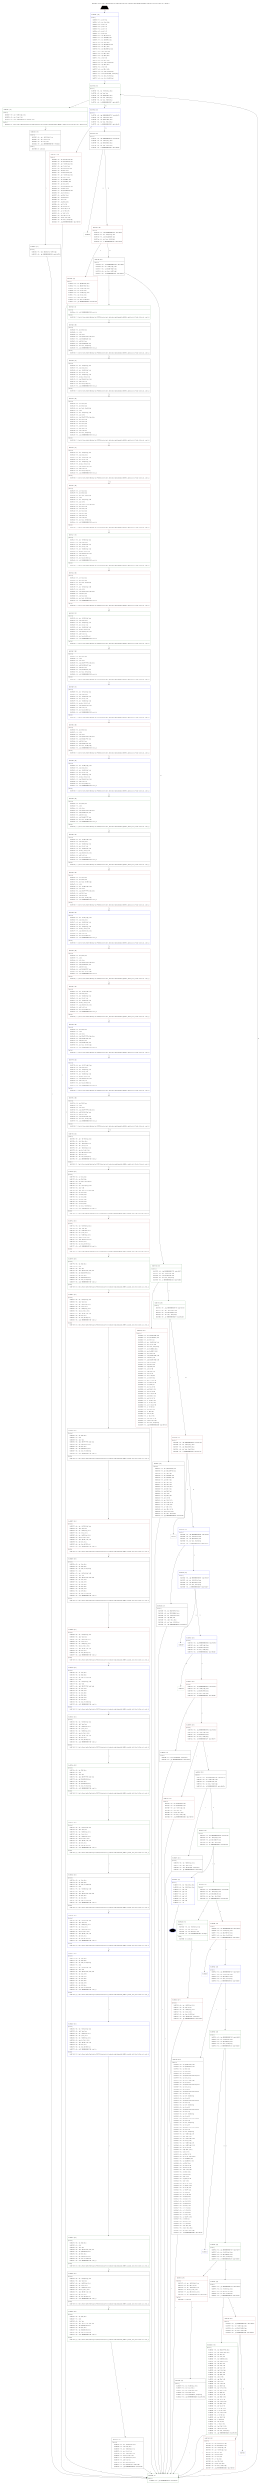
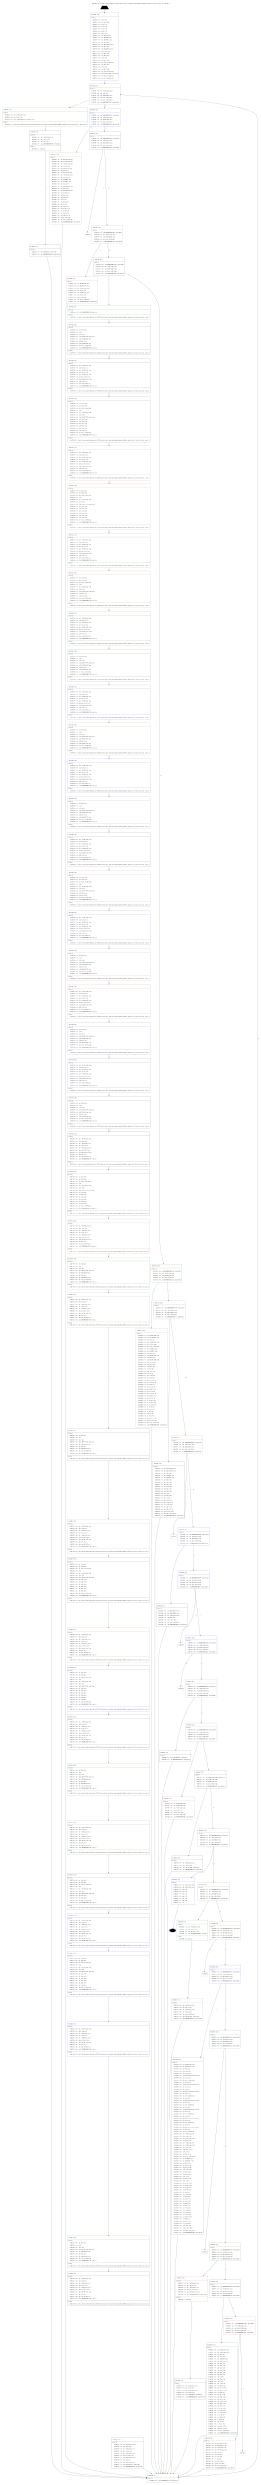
node "0x4022d2 [40]": removed
